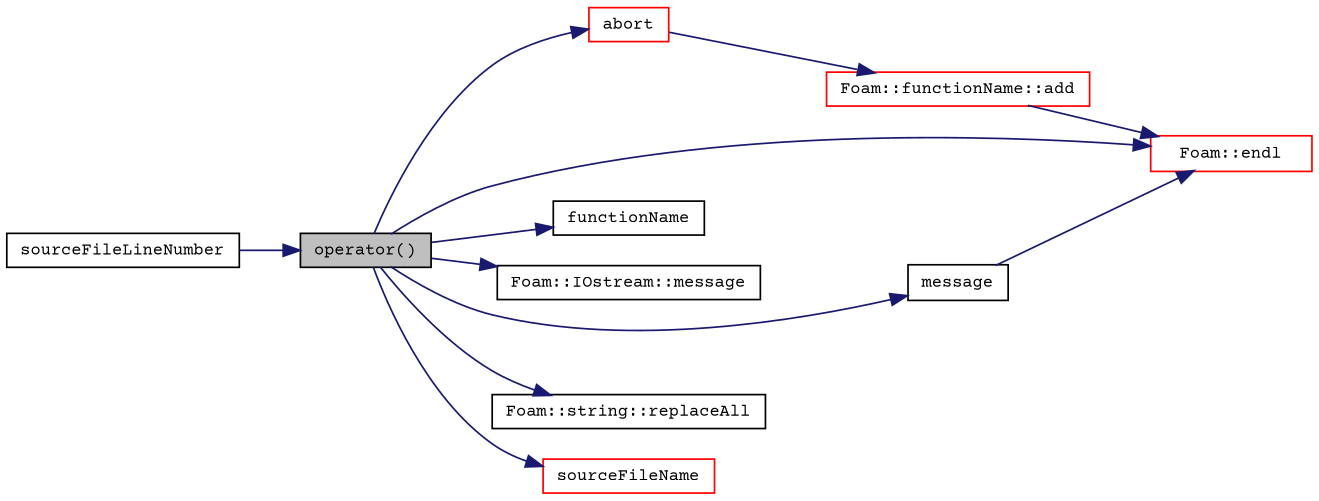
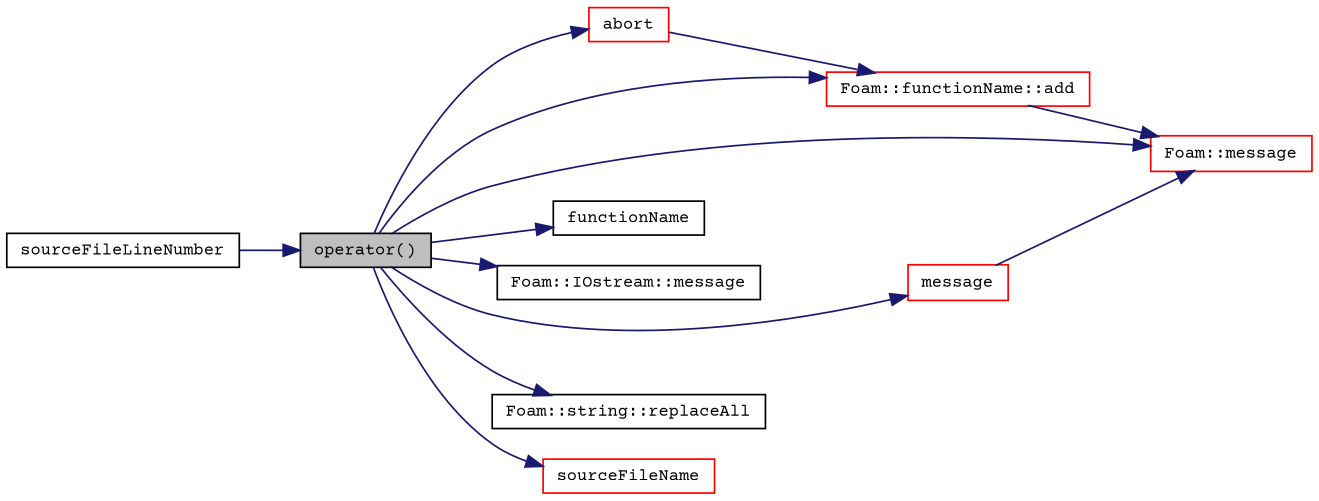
edge "operator()" -> "Foam::functionName::add": added
node "Foam::endl": label "Foam::endl" -> "Foam::message"
node "message": color black -> red
